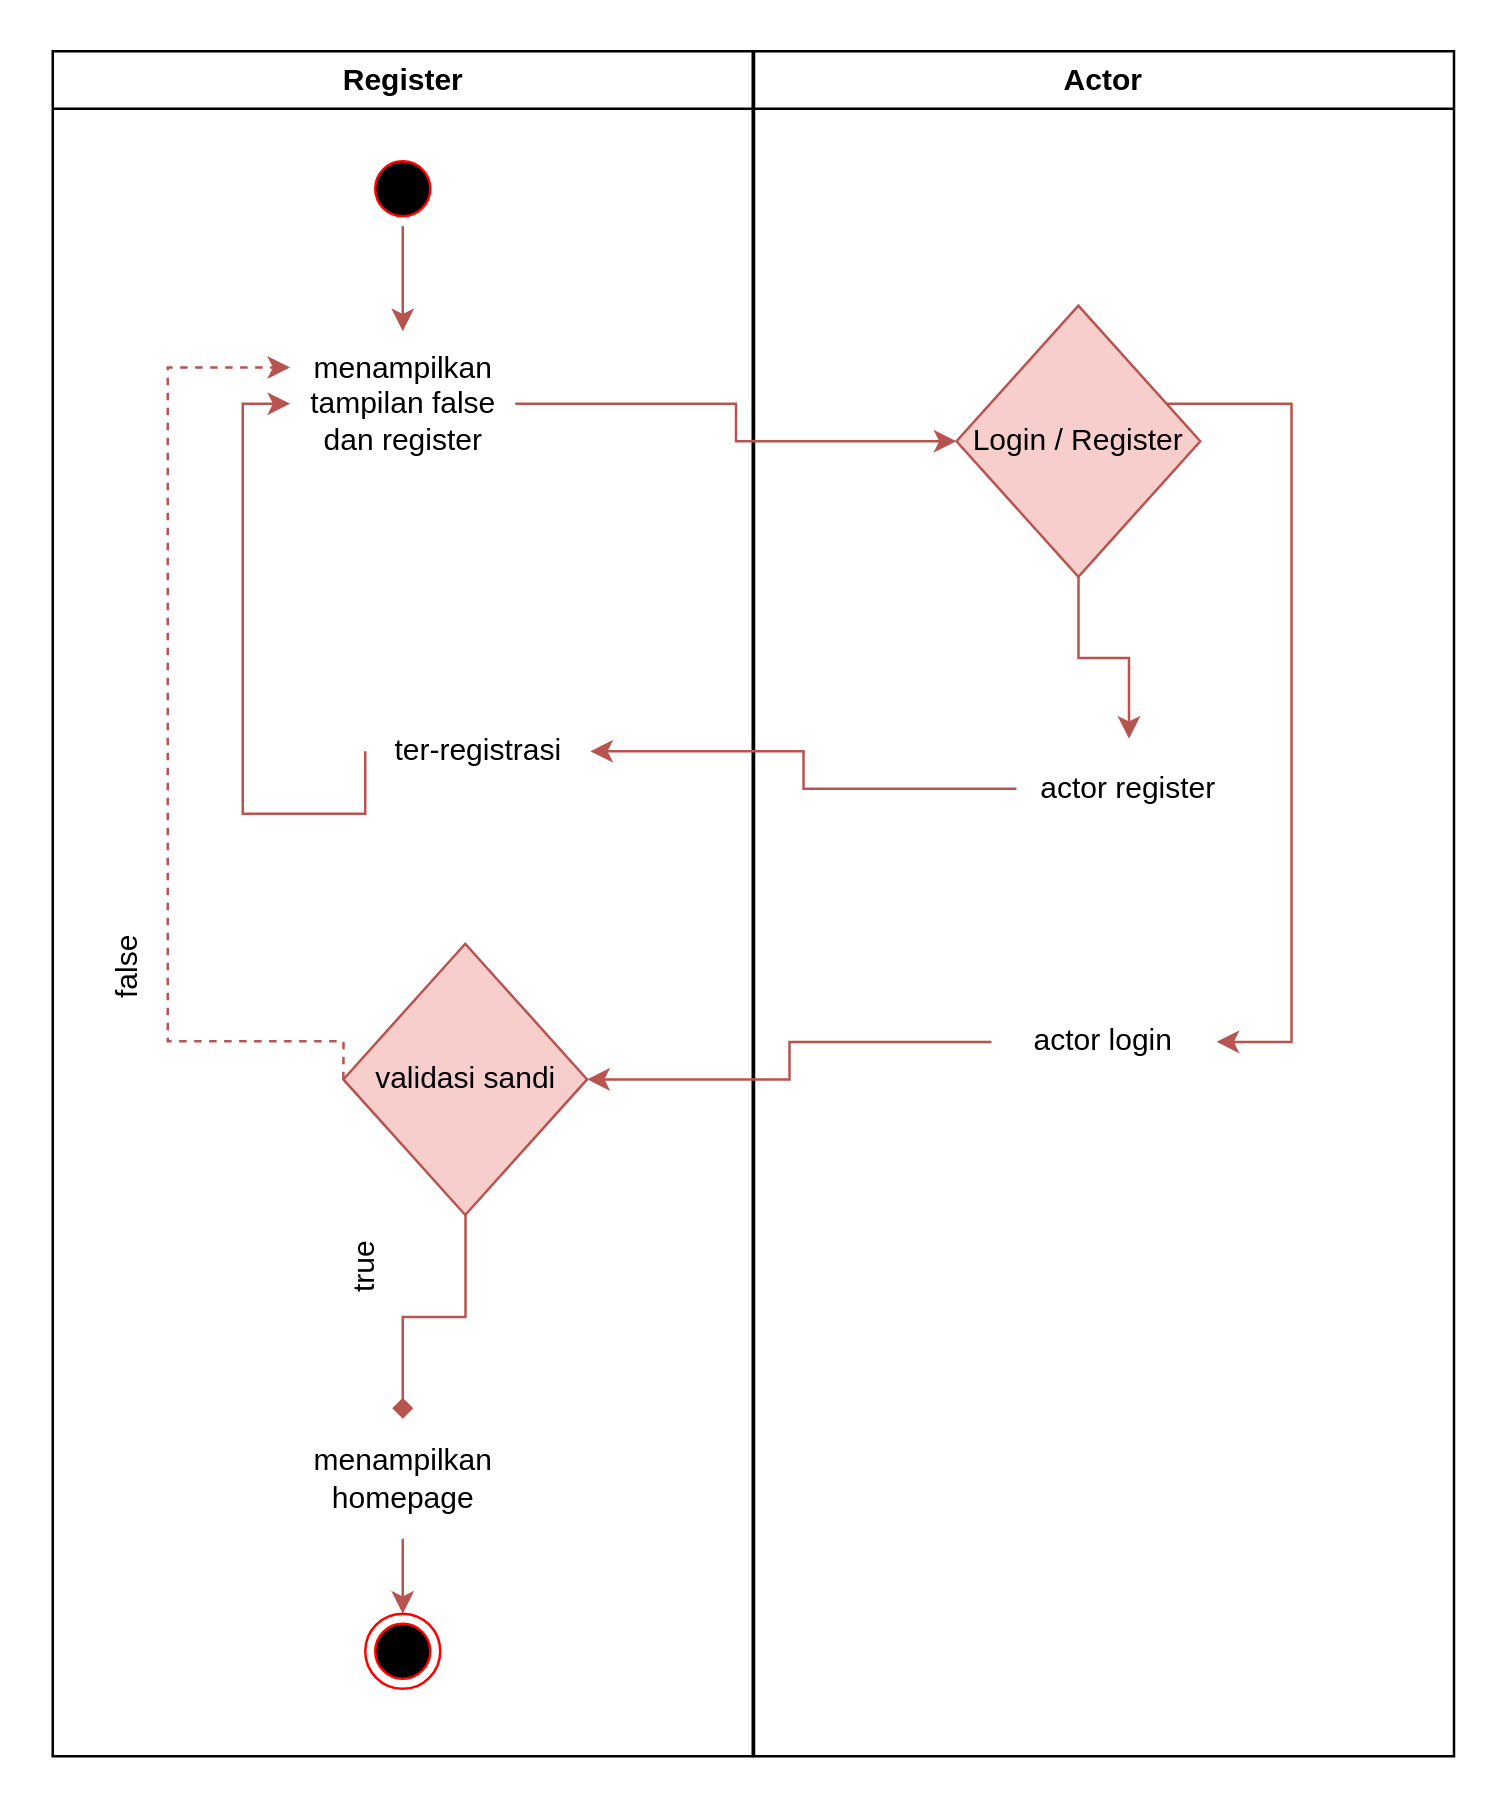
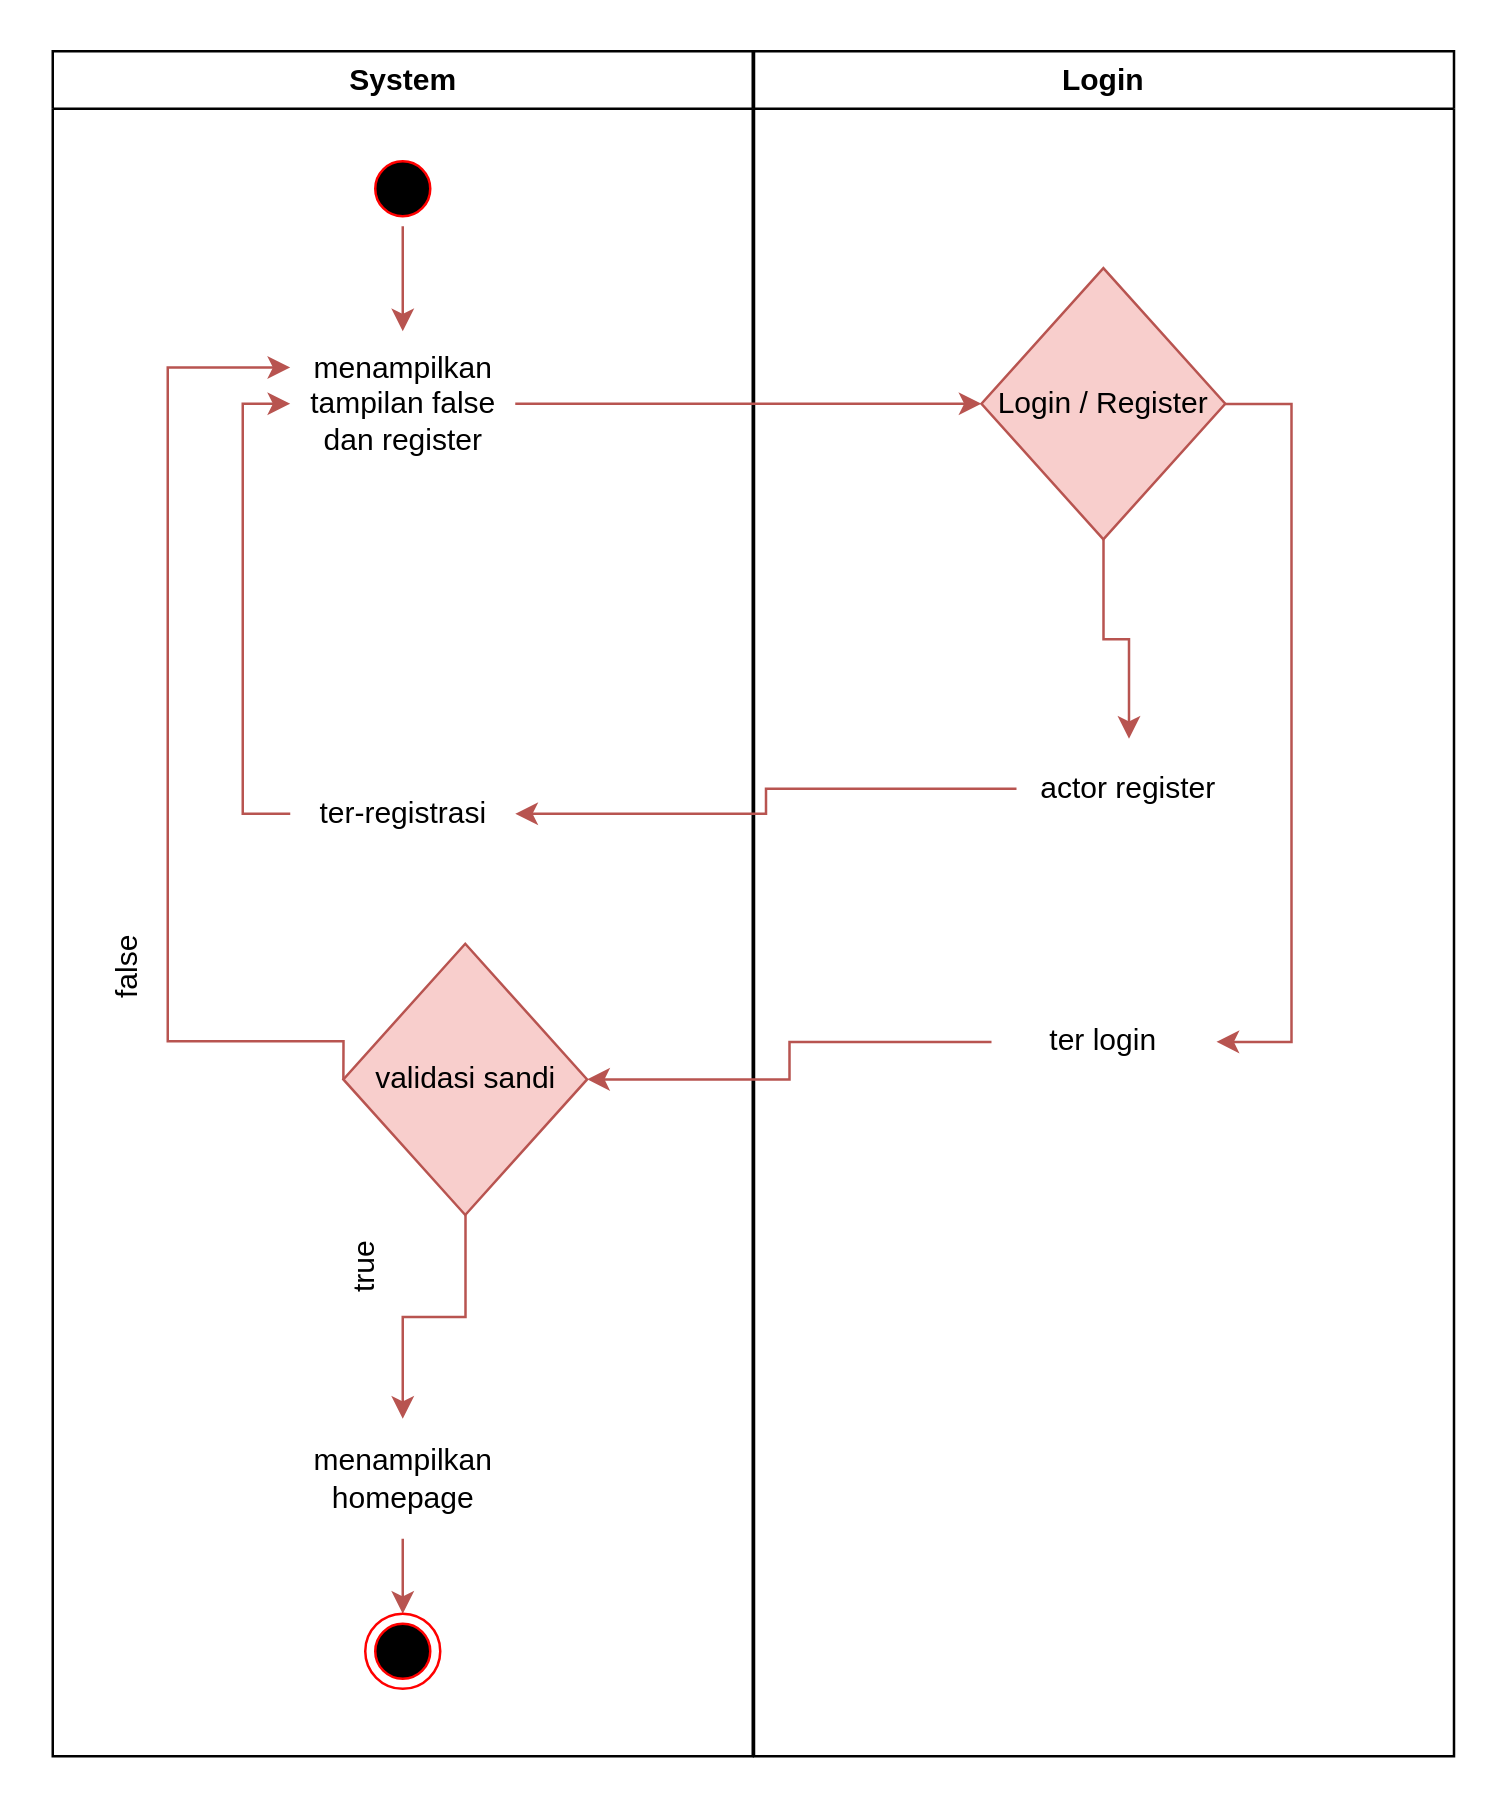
node "Register": label "Register" -> "System"
node "Actor": label "Actor" -> "Login"
node "Login / Register": moved (1078, 441) -> (1103, 404)
node "ter-registrasi": moved (478, 751) -> (403, 814)
edge "validasi sandi" -> "menampilkan tampilan false dan register": style dashed -> solid
node "actor login": label "actor login" -> "ter login"
edge "validasi sandi" -> "menampilkan homepage": arrowhead diamond -> classic
